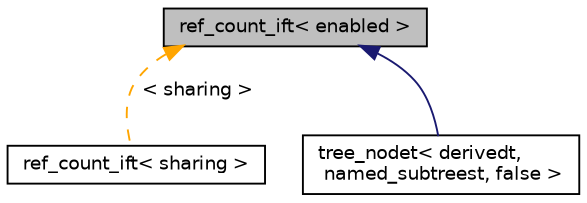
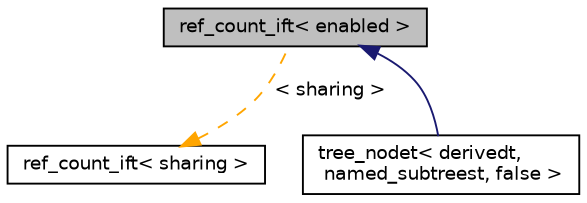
edge "ref_count_ift< sharing >" -> "ref_count_ift< enabled >": reversed
